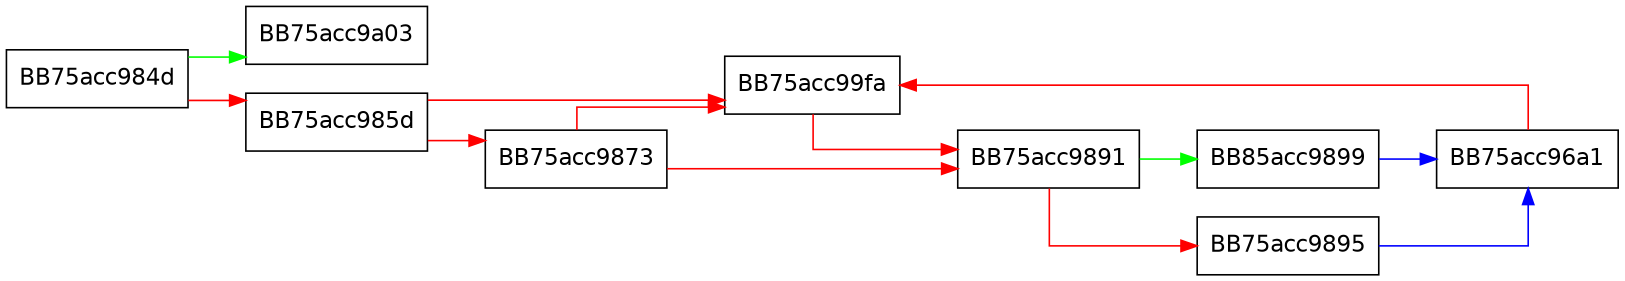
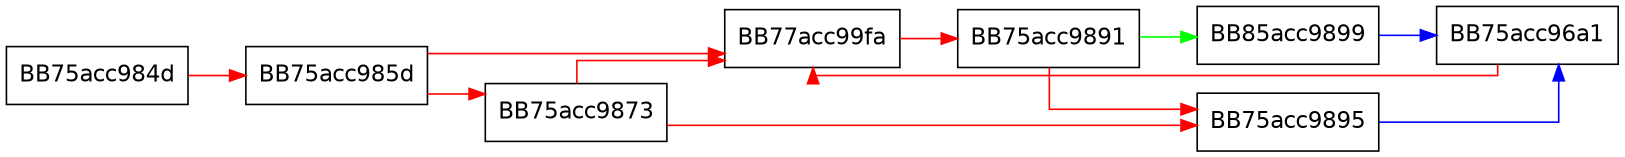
node "BB75acc9a03": removed
node "BB75acc99fa": label "BB75acc99fa" -> "BB77acc99fa"
edge "BB75acc9873" -> "BB75acc9891": now "BB75acc9873" -> "BB75acc9895"
